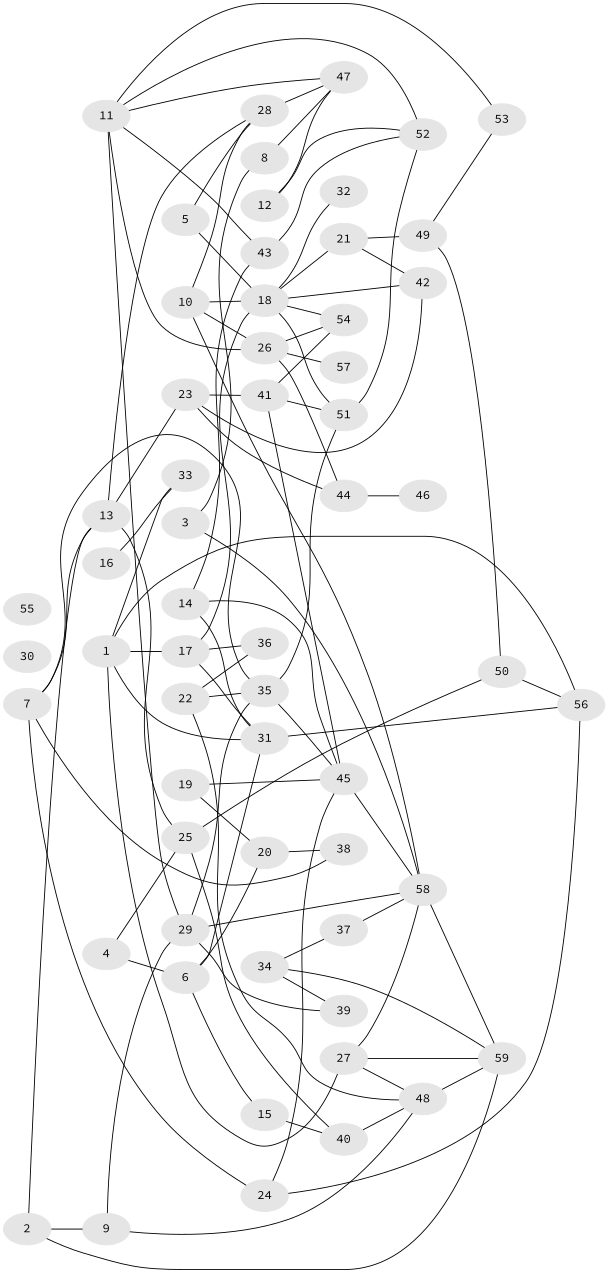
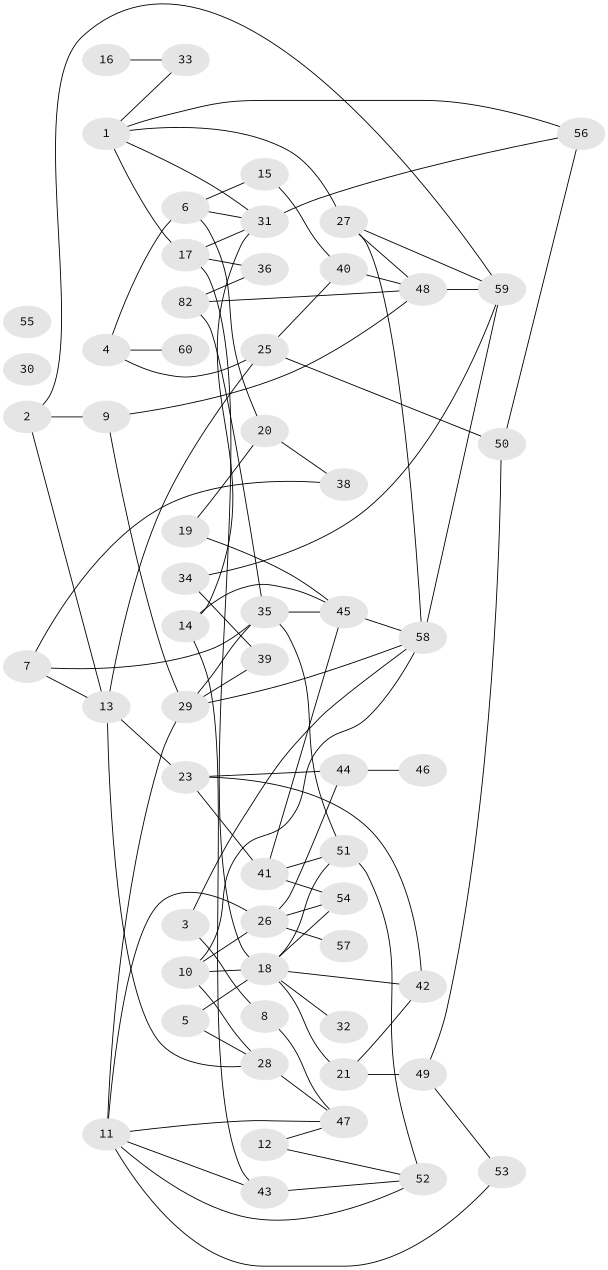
node "60": added
node "22": label "22" -> "82"
node "37": removed
node "24": removed
